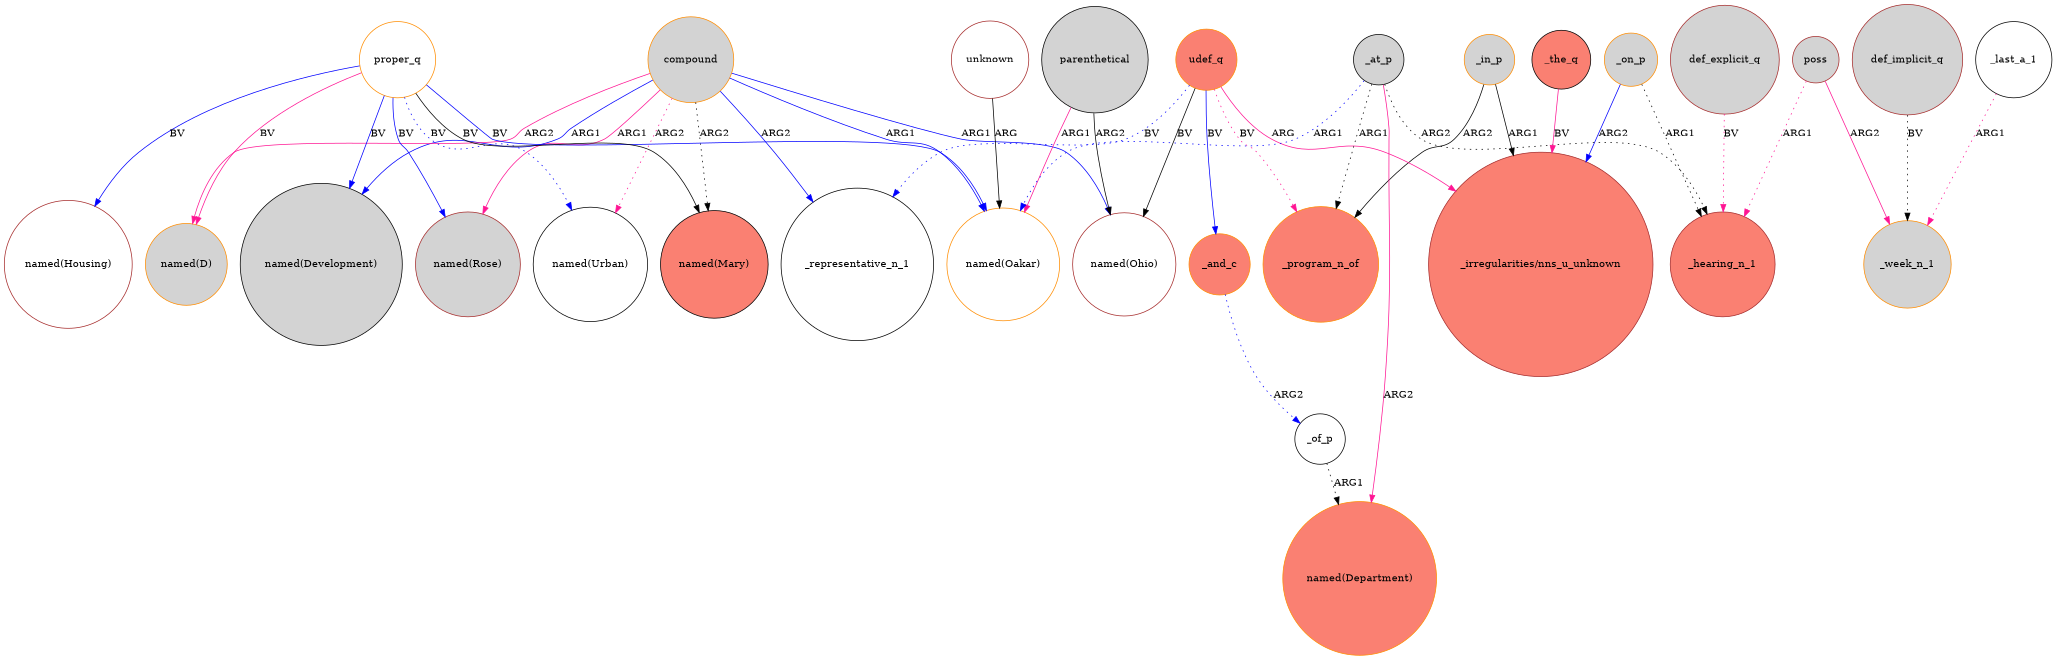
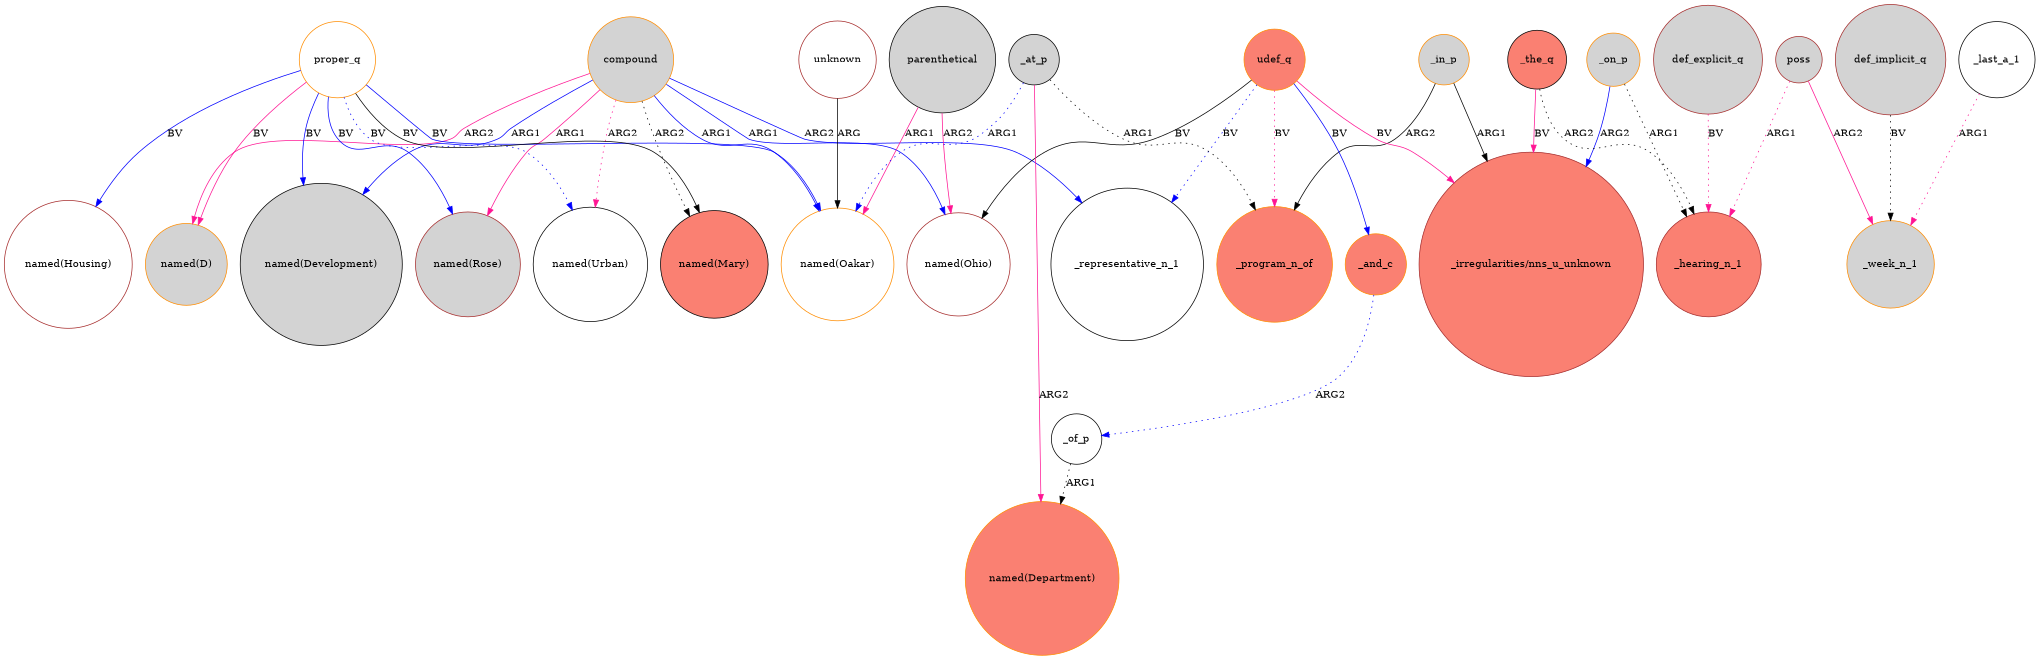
edge "udef_q" -> "_irregularities/nns_u_unknown": label "ARG" -> "BV"
edge "_at_p" -> "_hearing_n_1": now "_the_q" -> "_hearing_n_1"
edge "parenthetical" -> "named(Ohio)": color black -> deeppink
